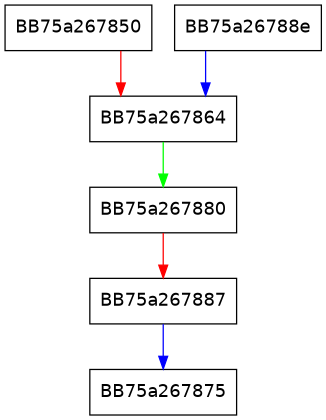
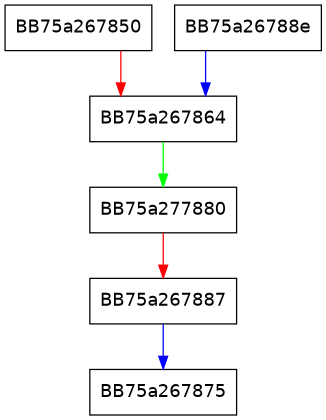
node "BB75a267880": label "BB75a267880" -> "BB75a277880"
